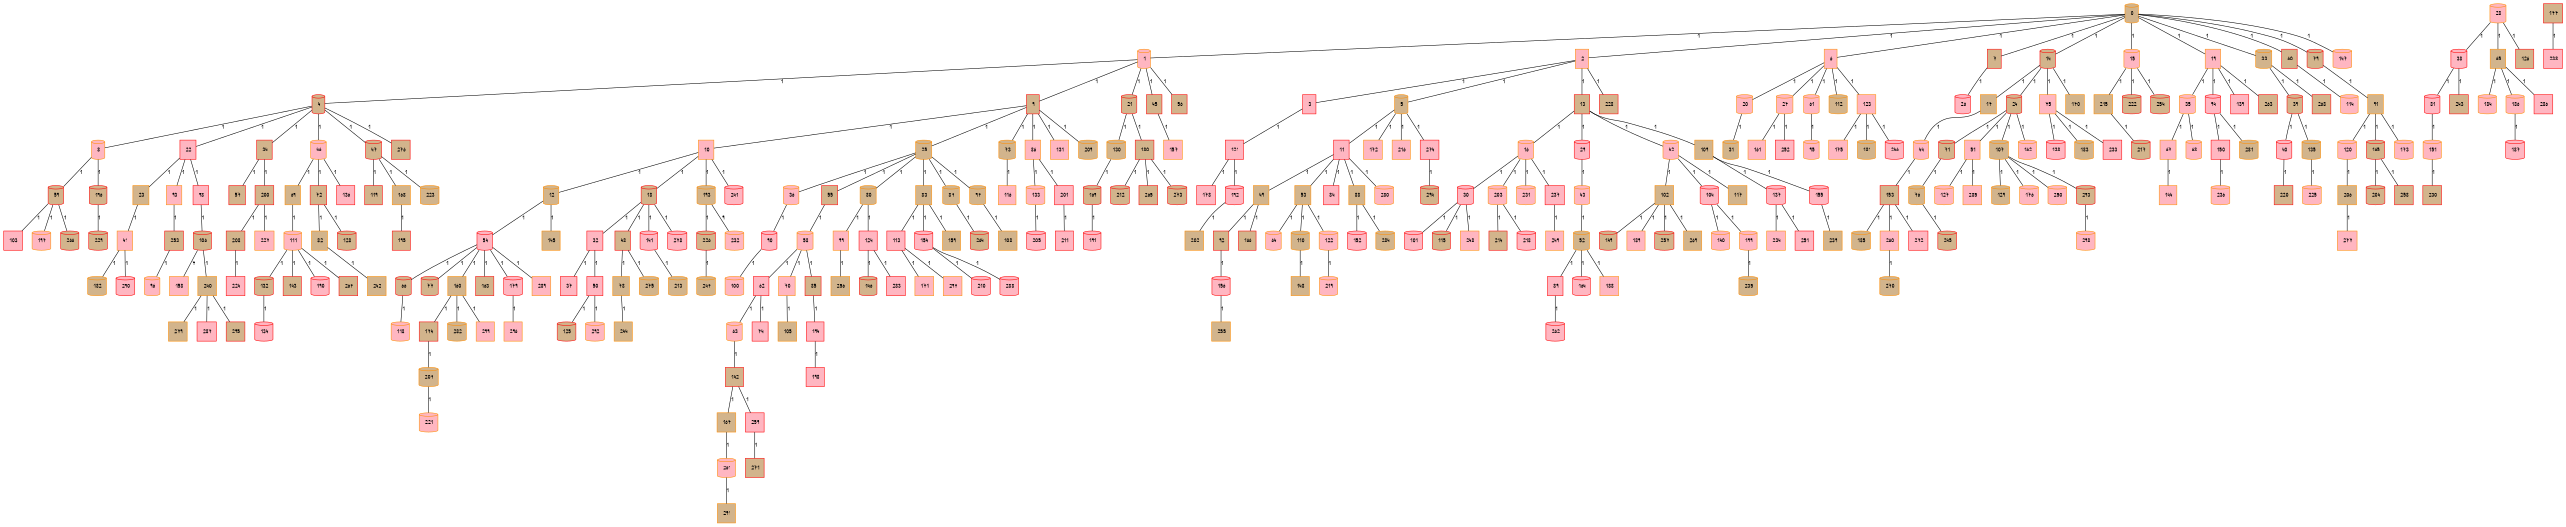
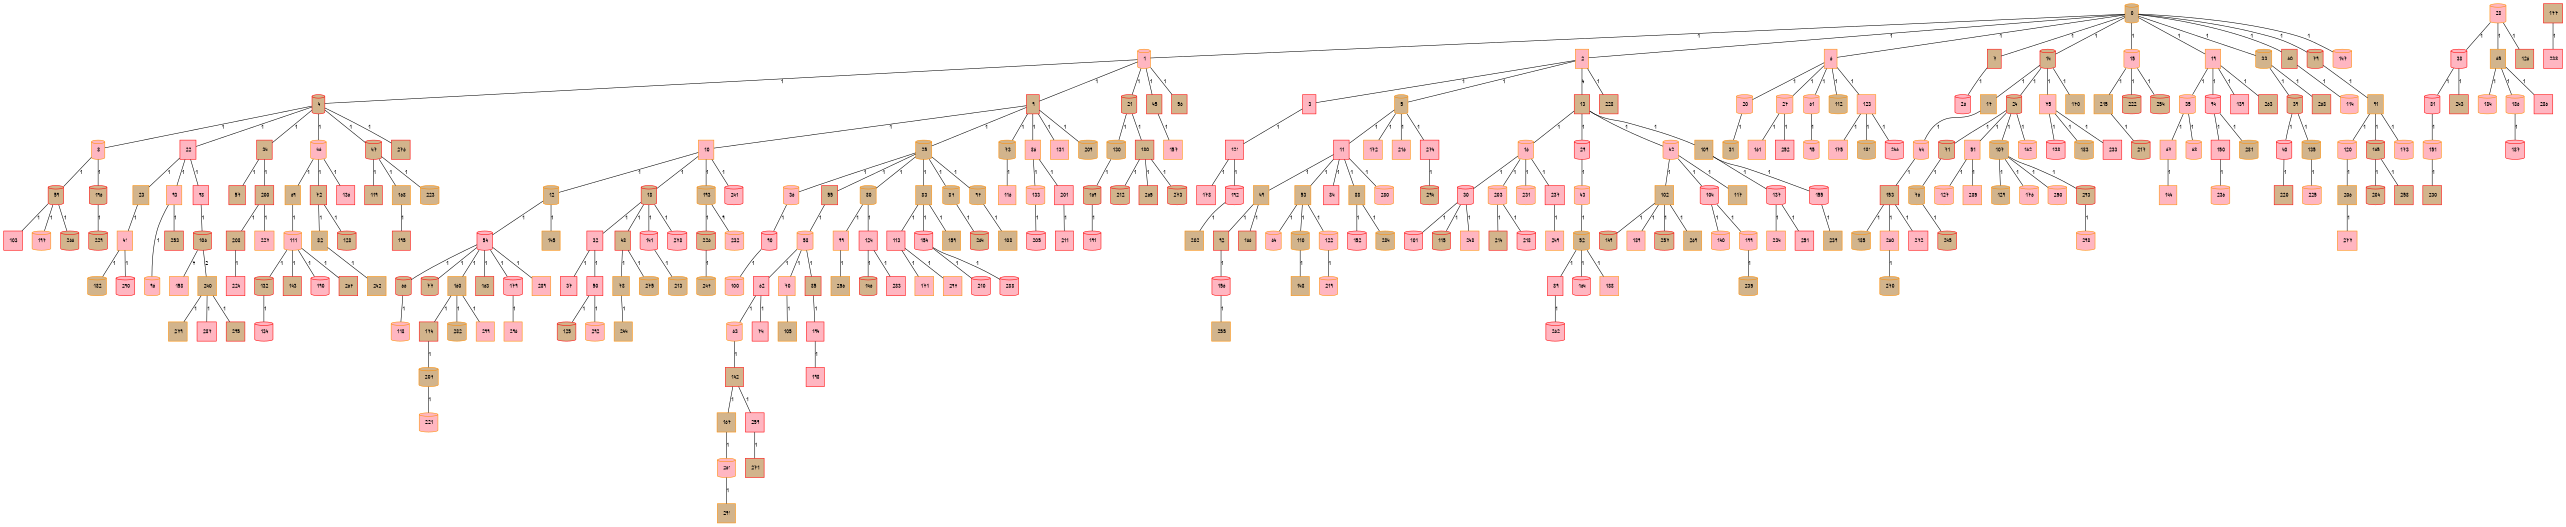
edge "2" -- "13": label "1" -> "4"
edge "253" -- "96": now "93" -- "96"
edge "106" -- "240": label "1" -> "2"
